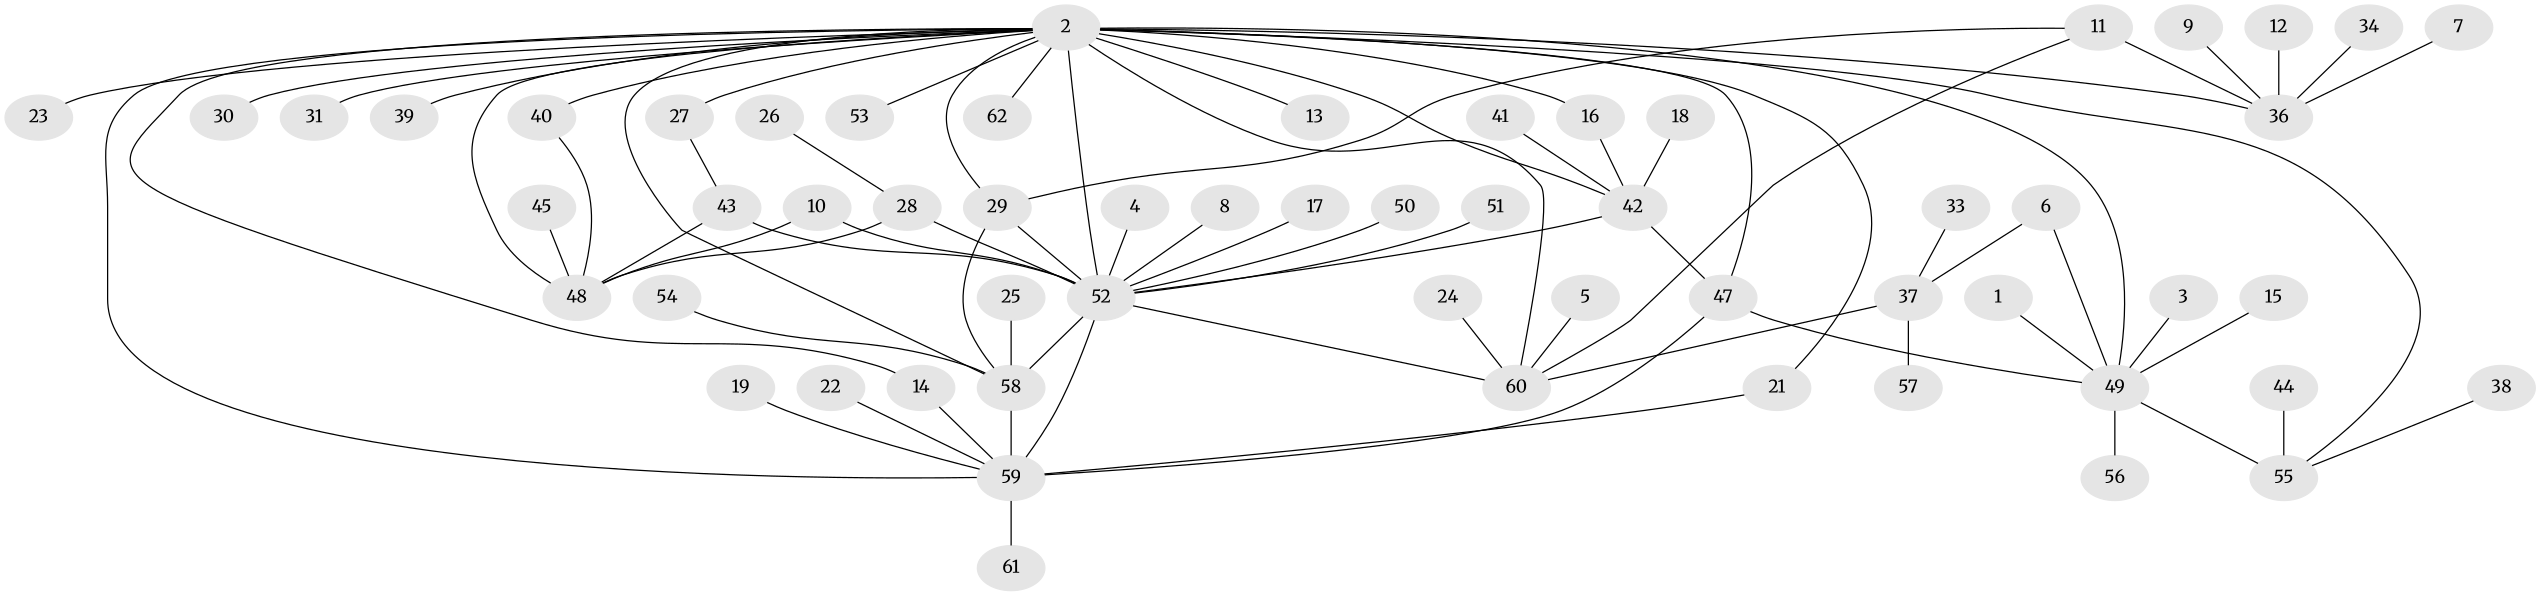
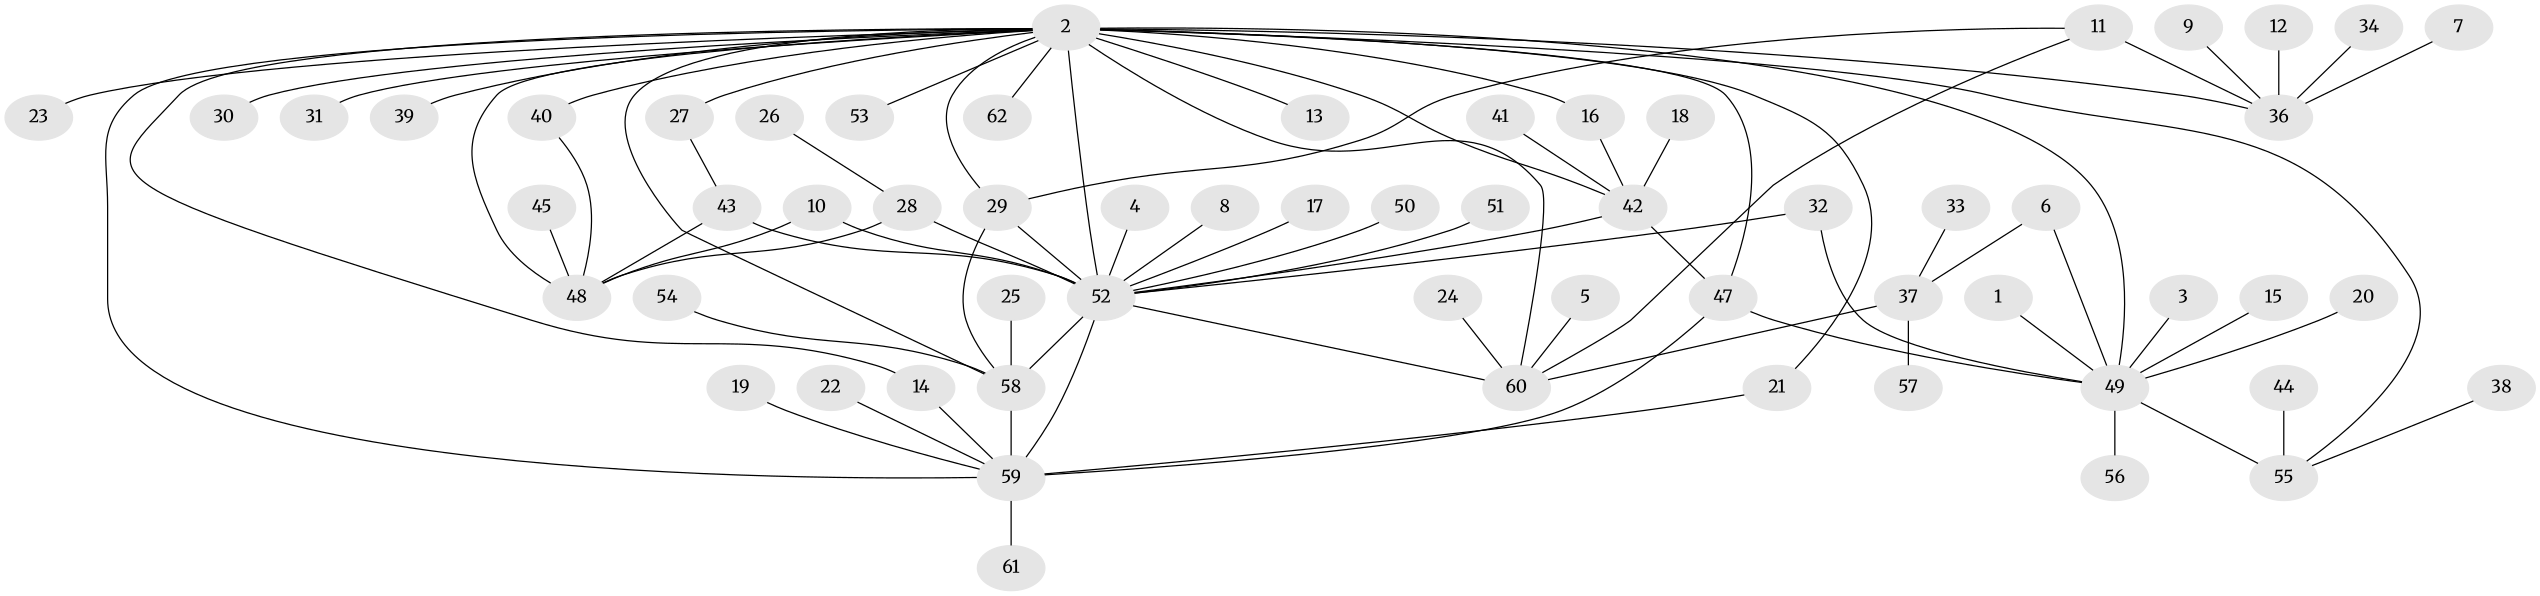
node "32": added
node "20": added
